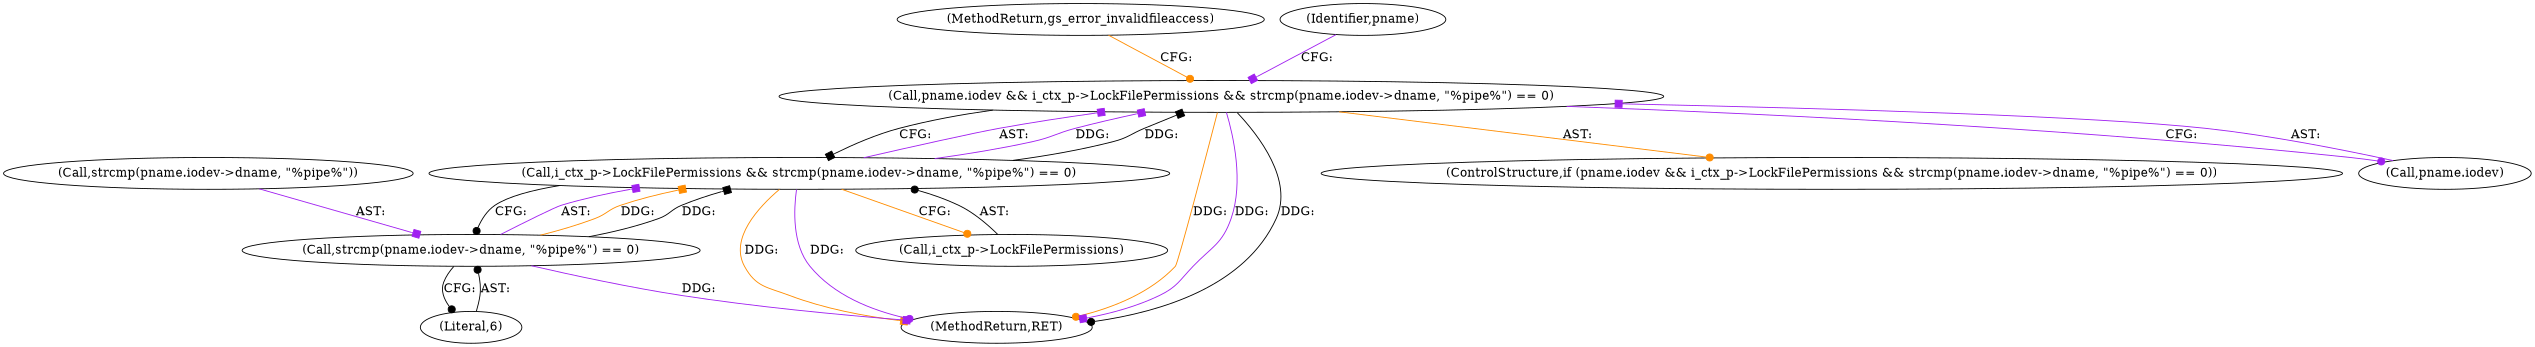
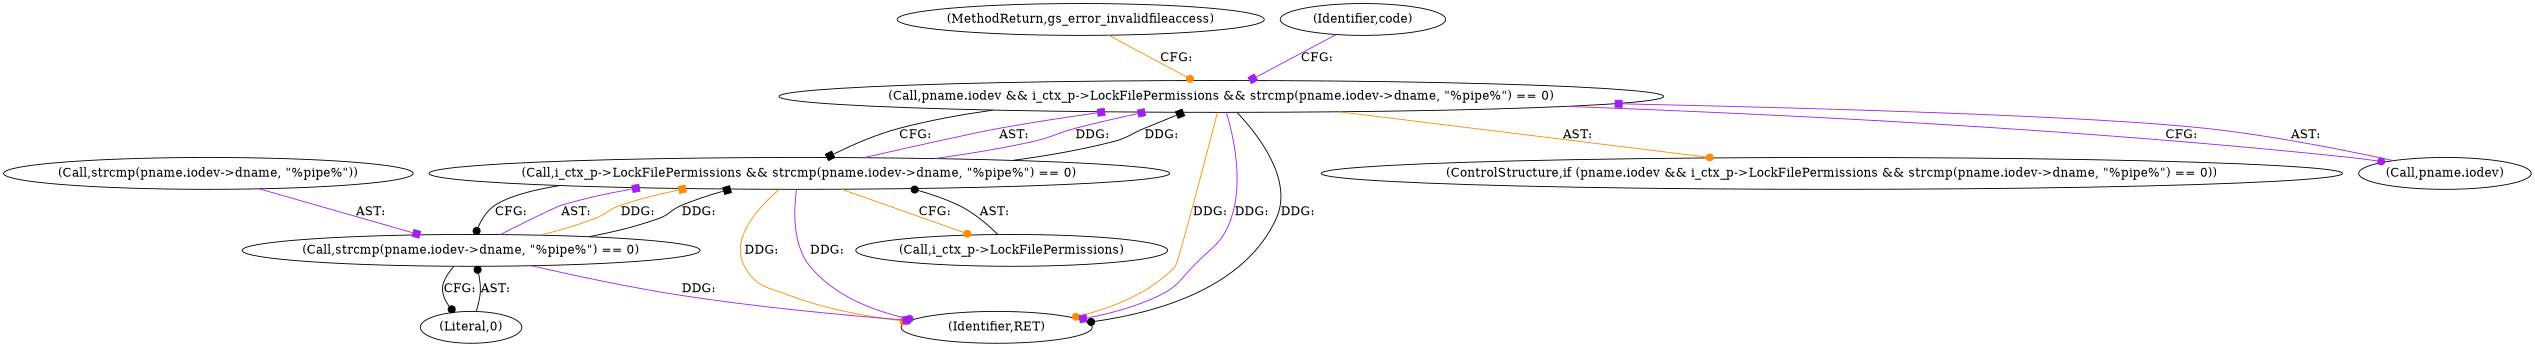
node "(Identifier,pname)": label "(Identifier,pname)" -> "(Identifier,code)"
node "(Literal,6)": label "(Literal,6)" -> "(Literal,0)"
node "(MethodReturn,RET)": label "(MethodReturn,RET)" -> "(Identifier,RET)"
